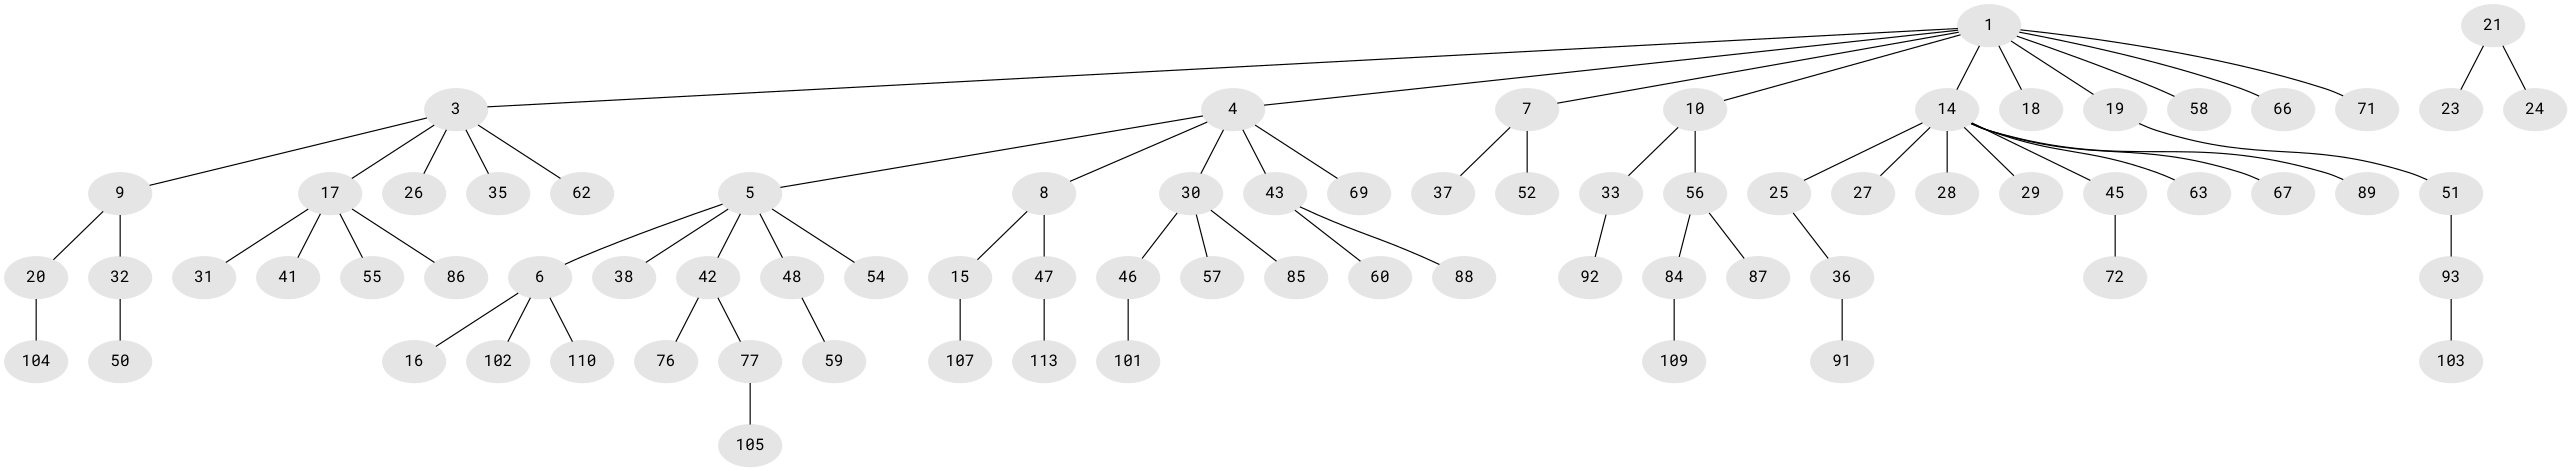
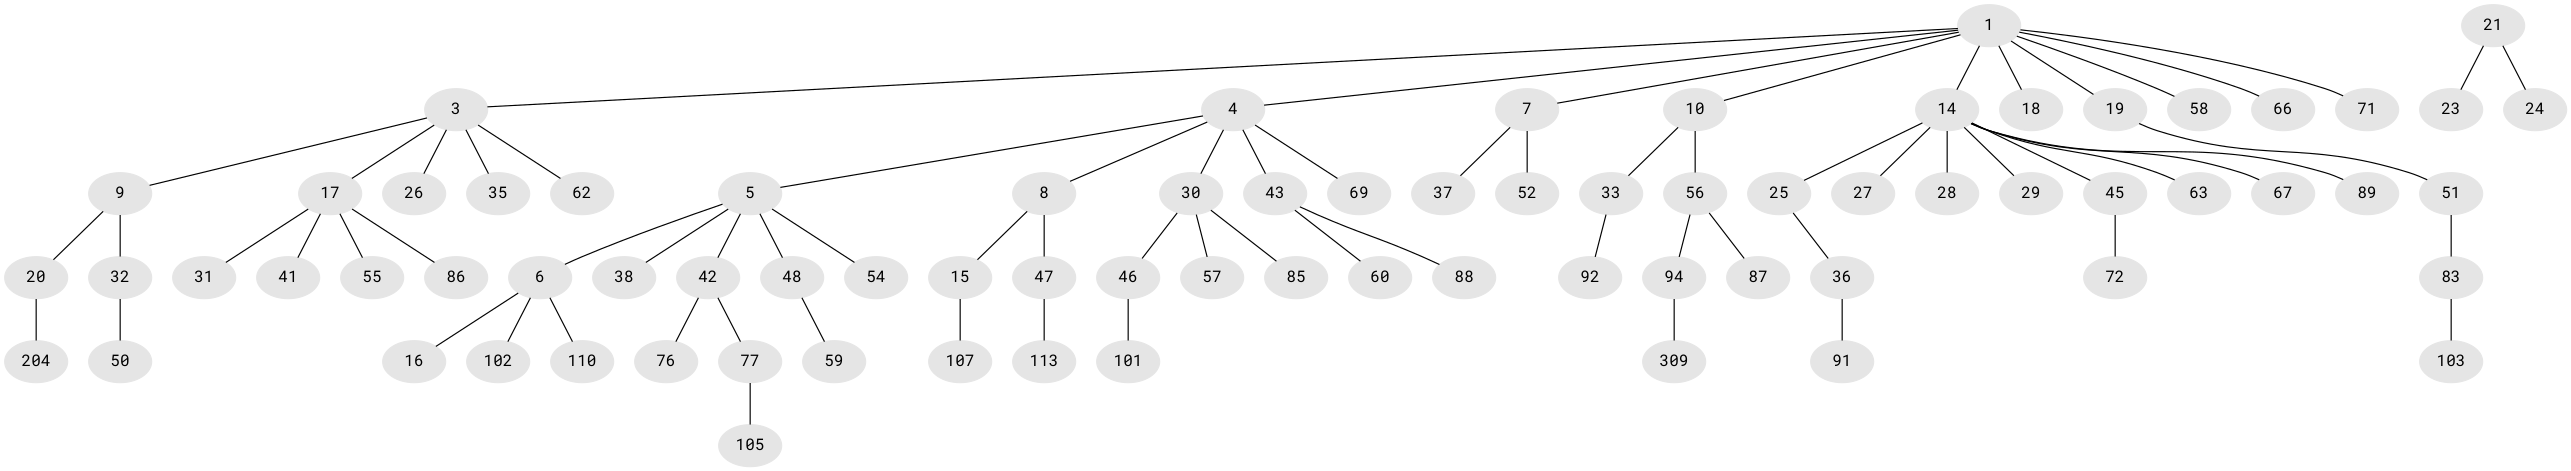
node "84": label "84" -> "94"
node "93": label "93" -> "83"
node "104": label "104" -> "204"
node "109": label "109" -> "309"
